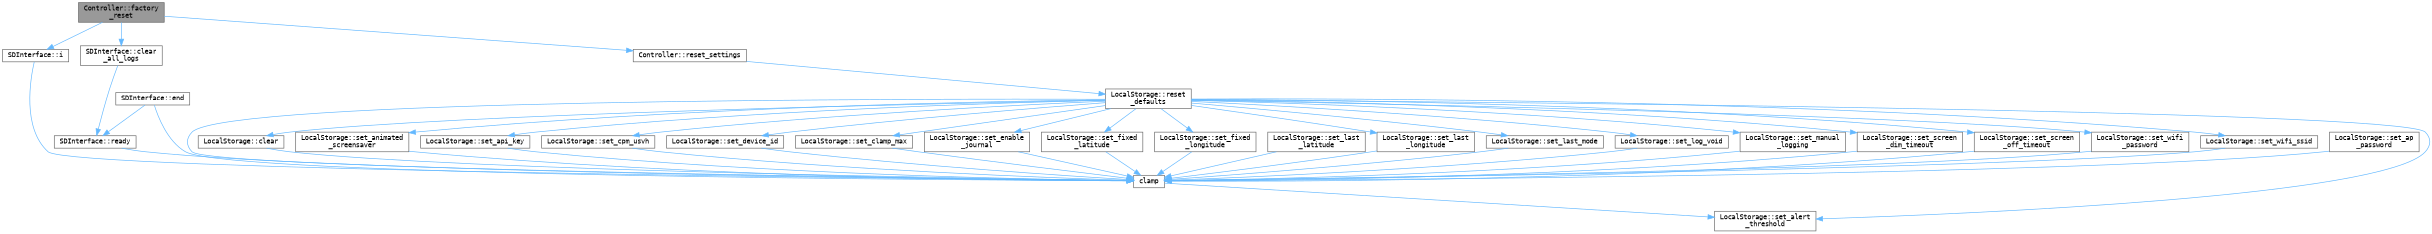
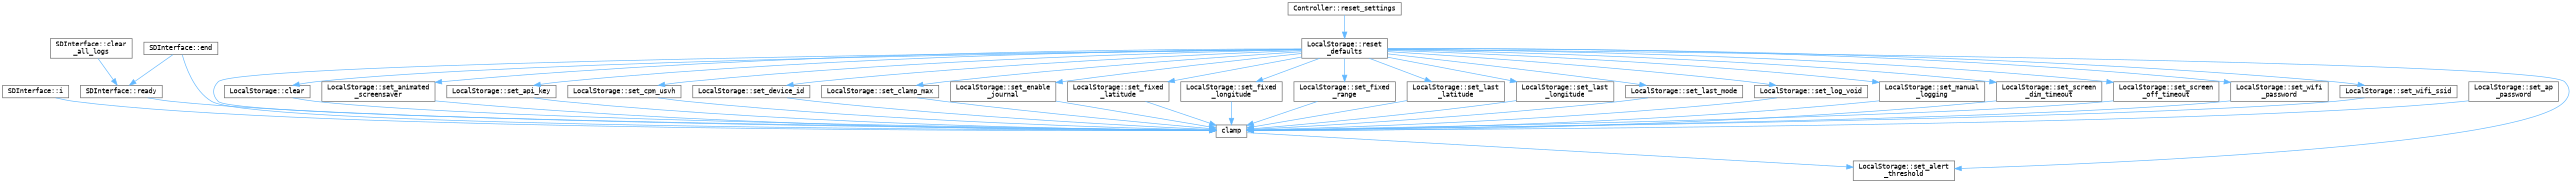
node "Controller::factory _reset": removed
edge "LocalStorage::reset _defaults" -> "LocalStorage::set_last _latitude": added
node "LocalStorage::set_fixed _range": added
